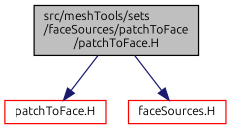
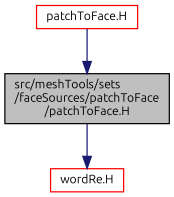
edge "src/meshTools/sets /faceSources/patchToFace /patchToFace.H" -> "patchToFace.H": reversed
node "faceSources.H": label "faceSources.H" -> "wordRe.H"
